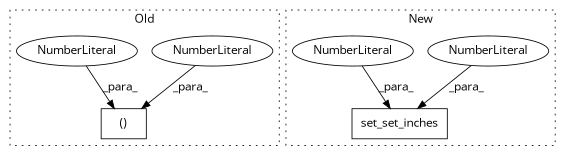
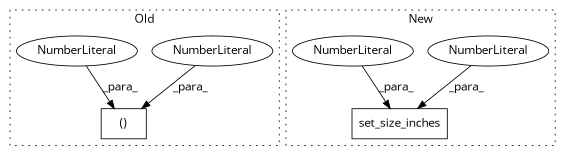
node "set_set_inches": label "set_set_inches" -> "set_size_inches"
